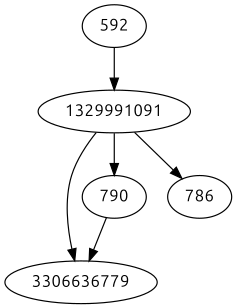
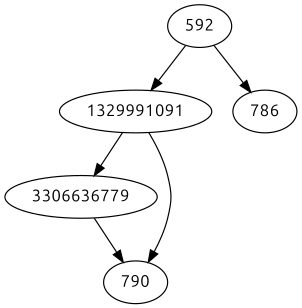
edge "1329991091" -> "786": now "592" -> "786"
edge "790" -> "3306636779": reversed
